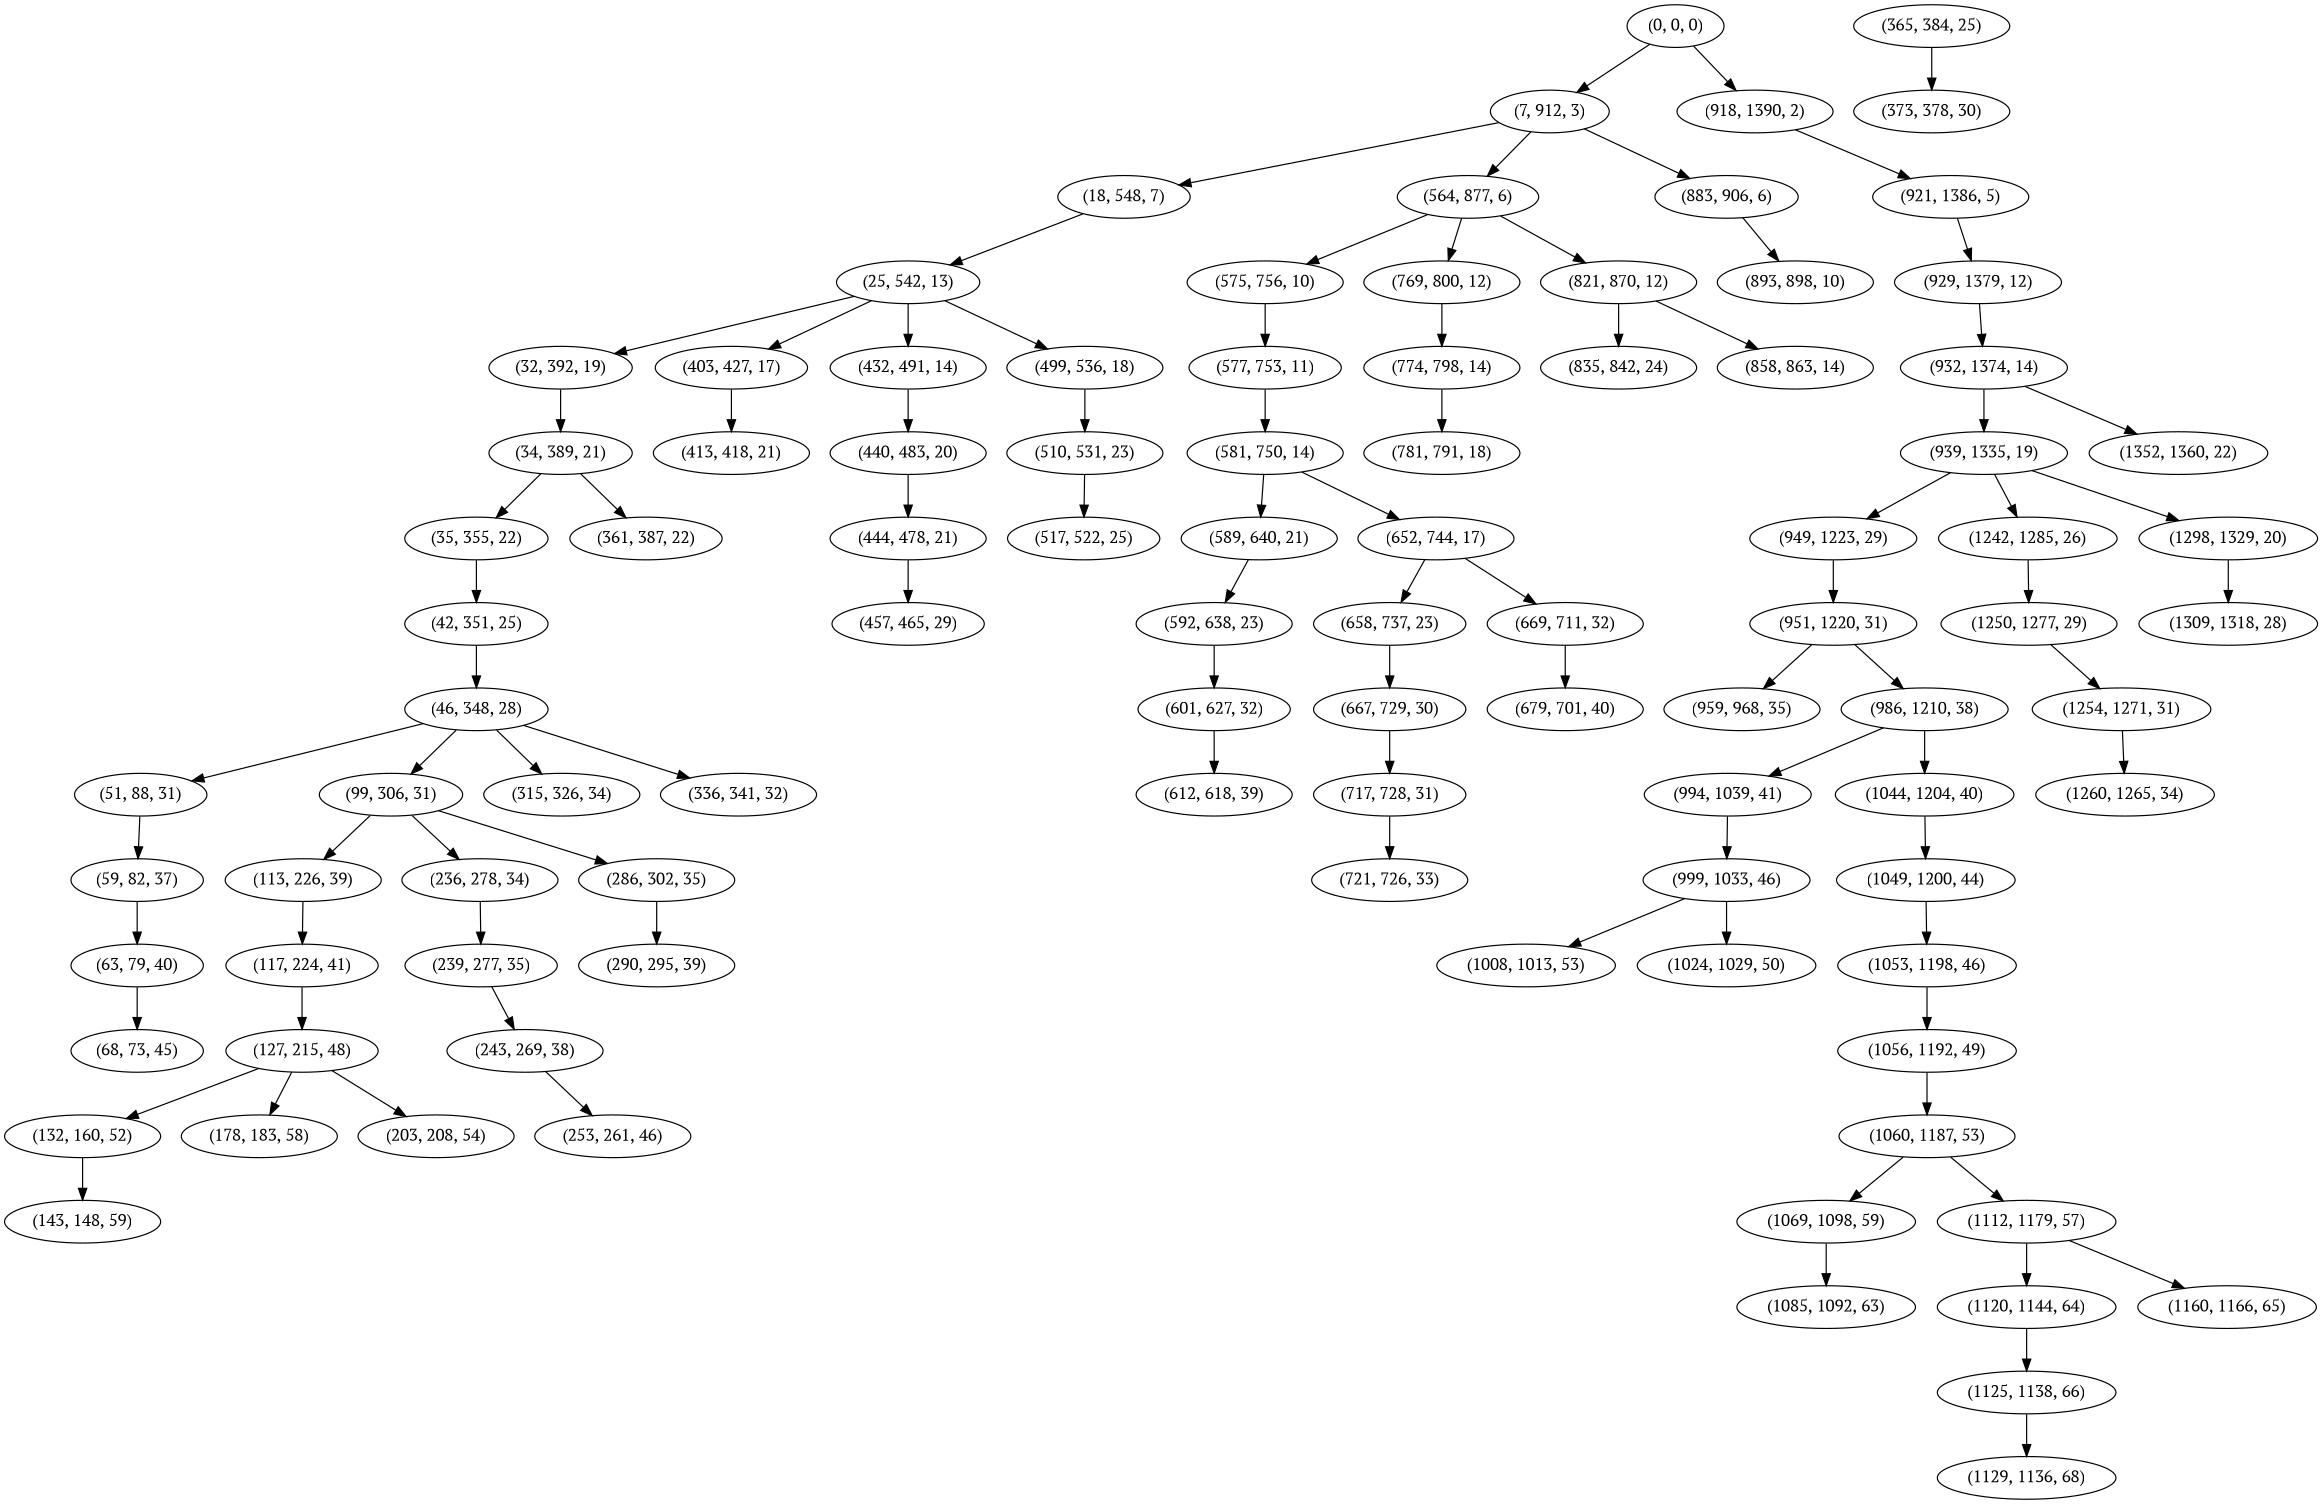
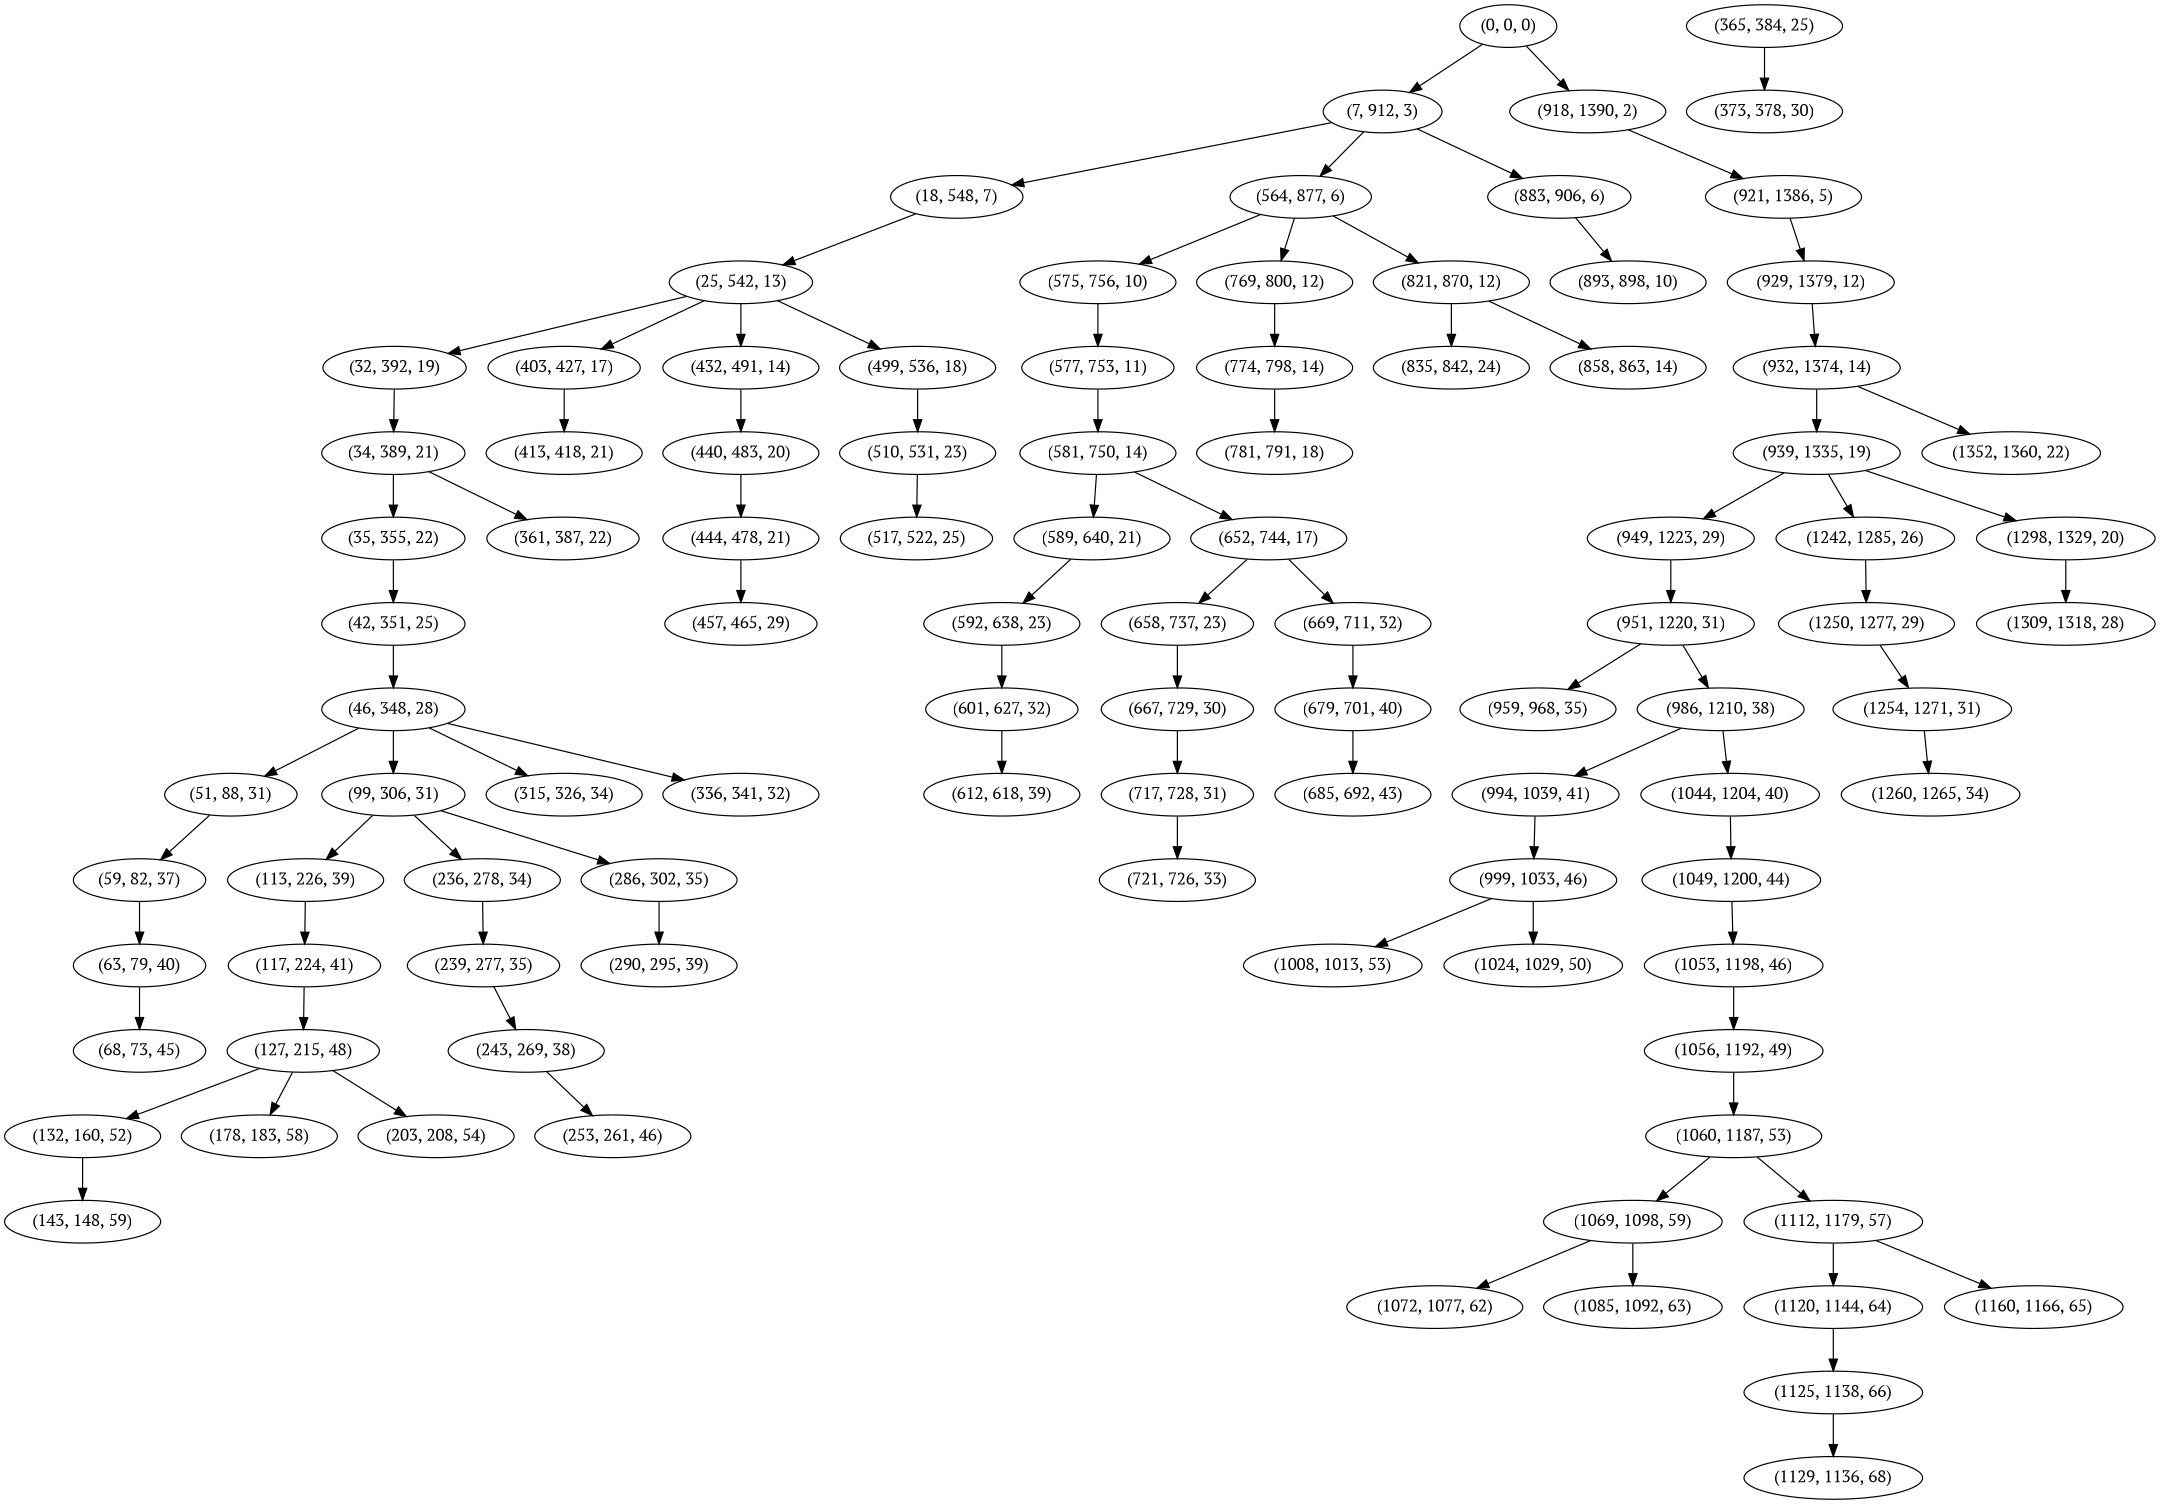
node "(685, 692, 43)": added
node "(1072, 1077, 62)": added
